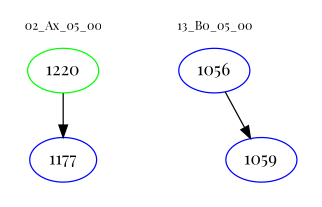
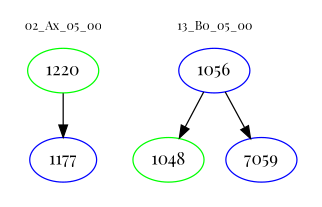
node "1048": added
node "1059": label "1059" -> "7059"
